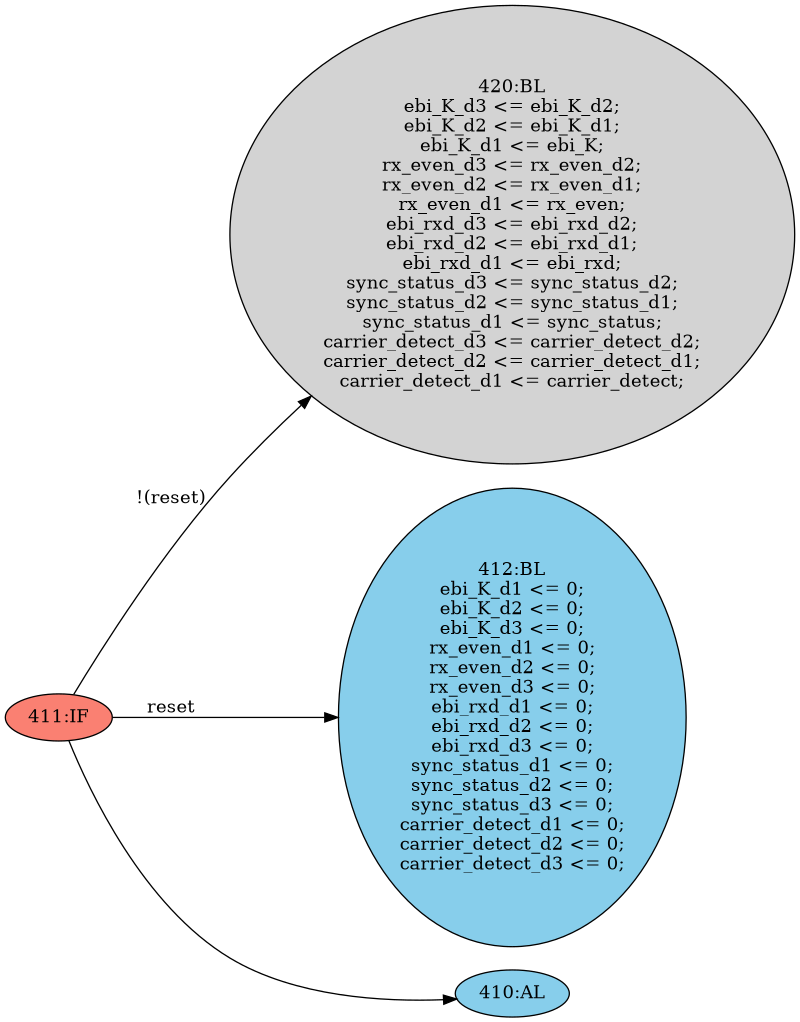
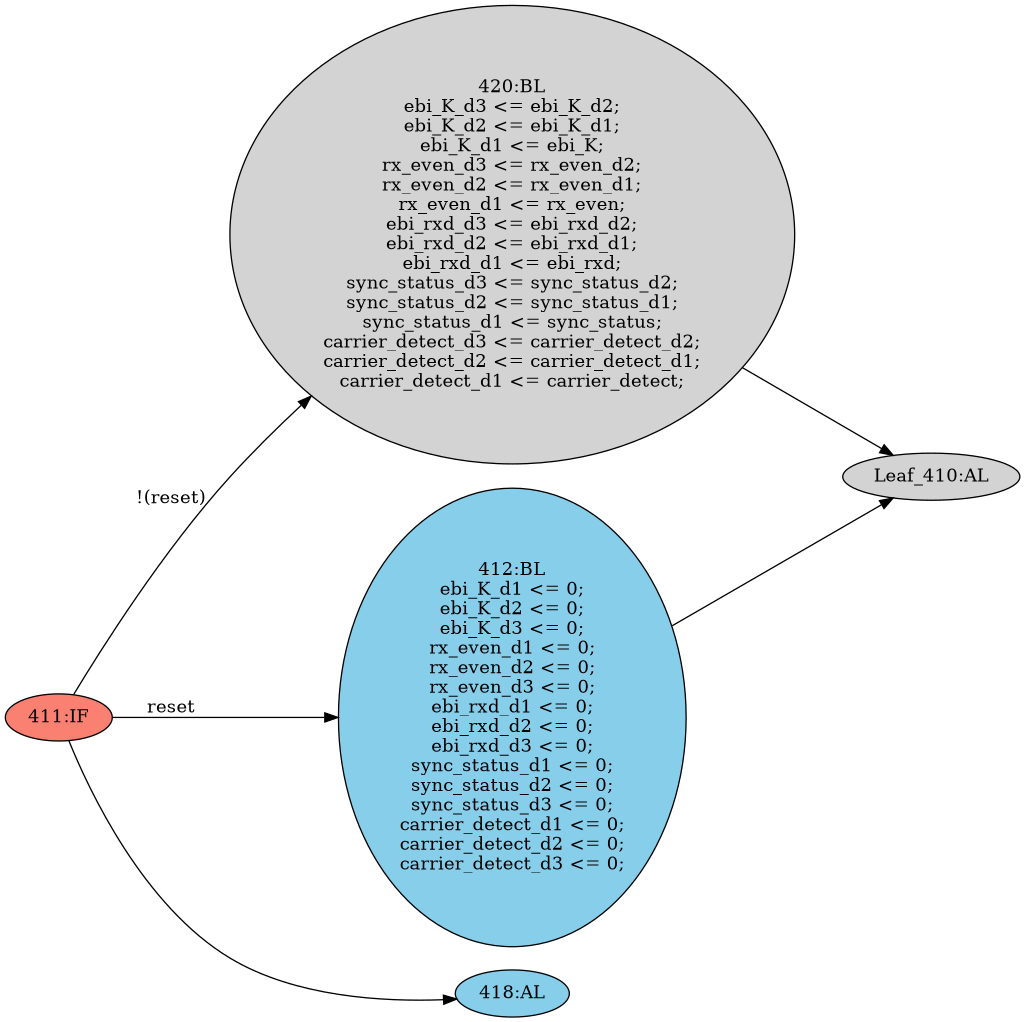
node "Leaf_410:AL": added
node "410:AL": label "410:AL" -> "418:AL"
